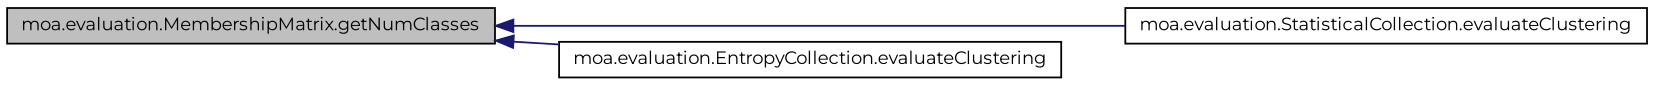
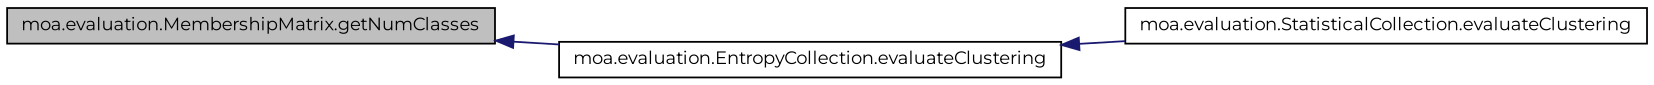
edge "moa.evaluation.StatisticalCollection.evaluateClustering" -> "moa.evaluation.MembershipMatrix.getNumClasses": now "moa.evaluation.StatisticalCollection.evaluateClustering" -> "moa.evaluation.EntropyCollection.evaluateClustering"
